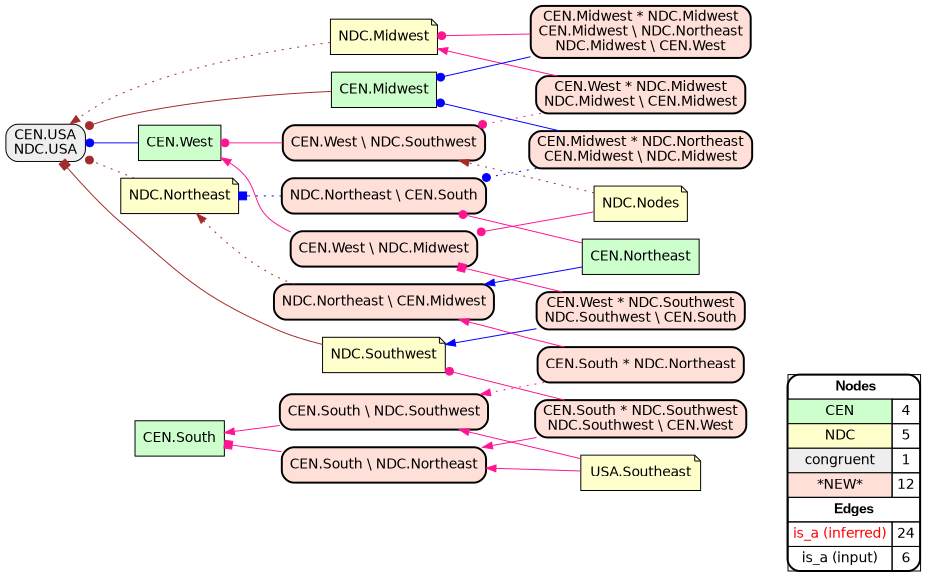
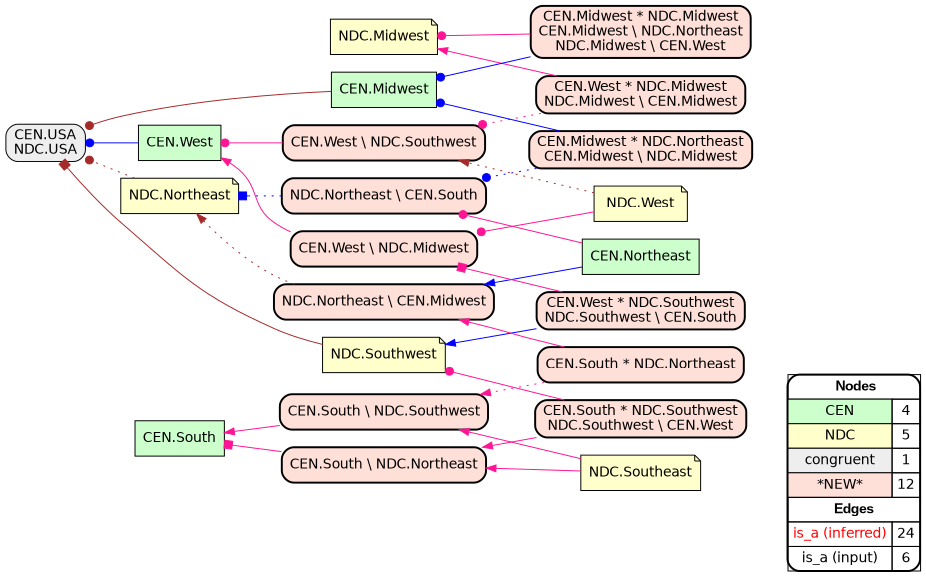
edge "NDC.Midwest" -> "CEN.USA NDC.USA": removed
node "NDC.Nodes": label "NDC.Nodes" -> "NDC.West"
node "USA.Southeast": label "USA.Southeast" -> "NDC.Southeast"
